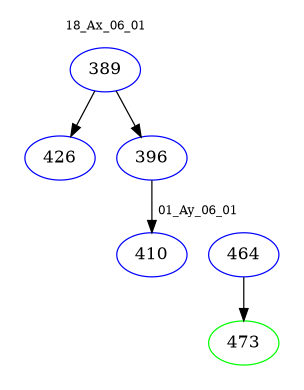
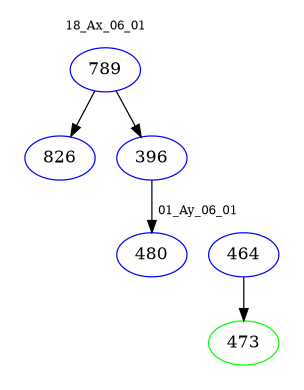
node "389": label "389" -> "789"
node "426": label "426" -> "826"
node "410": label "410" -> "480"
